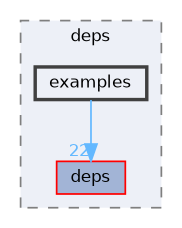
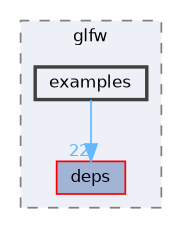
cluster "deps": label "deps" -> "glfw"
